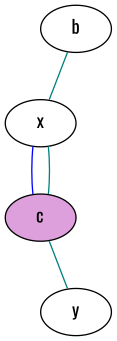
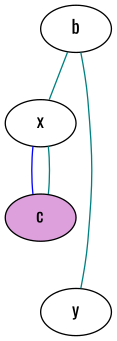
edge "c" -- "y": now "b" -- "y"
